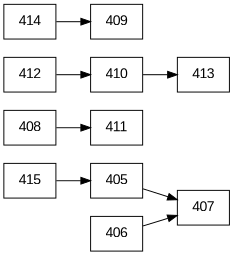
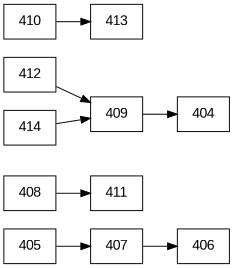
edge "412" -> "410": now "412" -> "409"
node "404": added
node "415": removed
edge "406" -> "407": reversed
